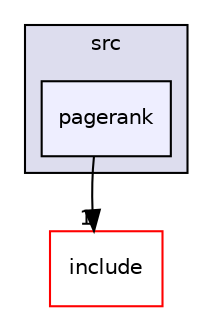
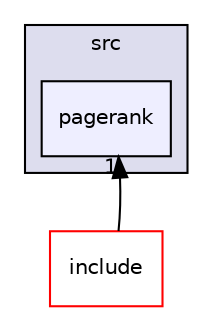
edge "pagerank" -> "include": reversed
